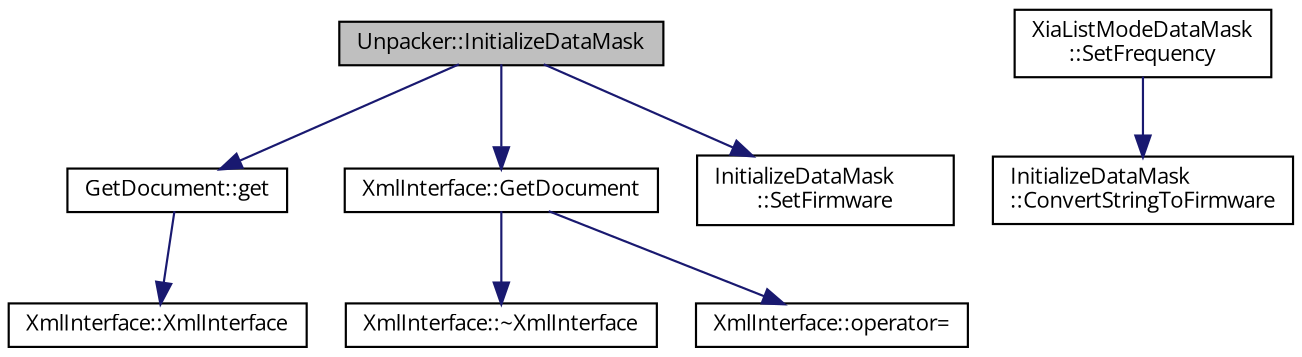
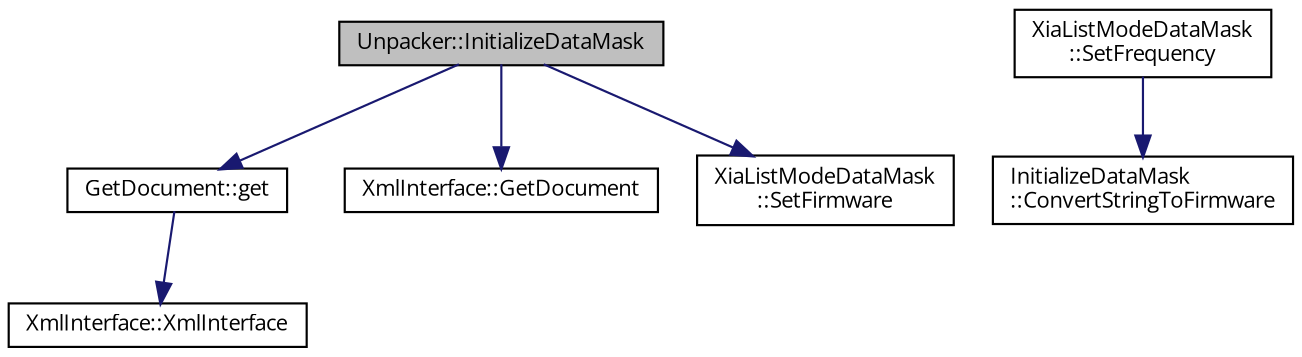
node "InitializeDataMask ::SetFirmware": label "InitializeDataMask ::SetFirmware" -> "XiaListModeDataMask ::SetFirmware"
node "XmlInterface::~XmlInterface": removed
node "XmlInterface::operator=": removed
